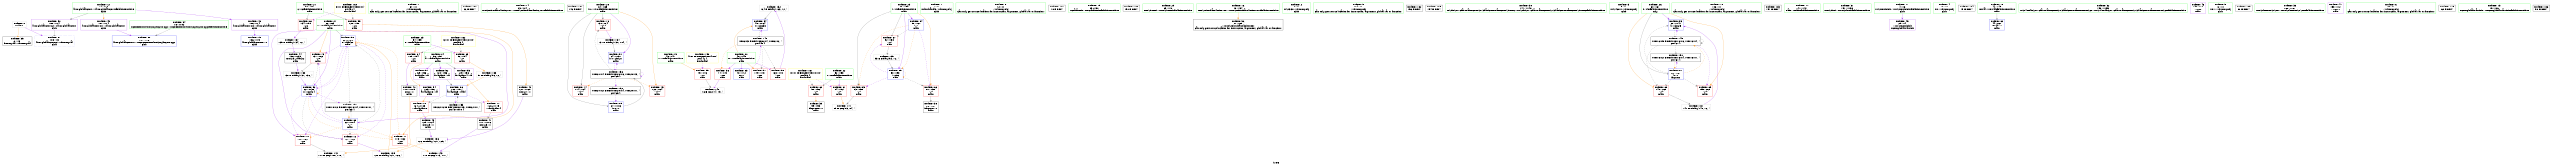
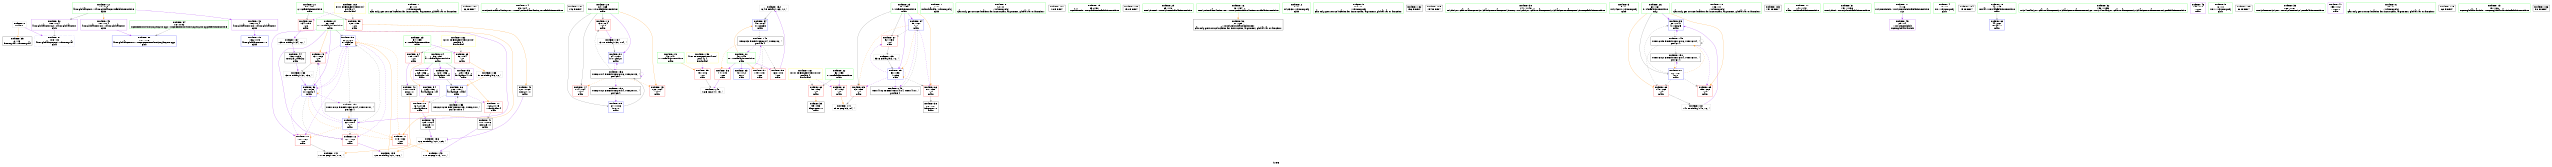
node "NodeID: 11": text "Glob" -> "ZSt"
edge "NodeID: 148" -> "NodeID: 94": now "NodeID: 148" -> "NodeID: 20"
node "NodeID: 87": text "idxprom" -> "main"
node "NodeID: 149": added
